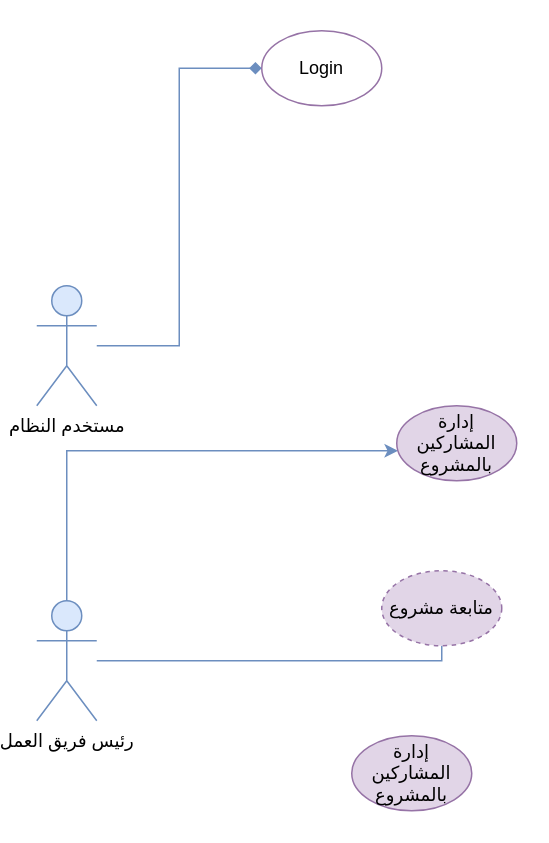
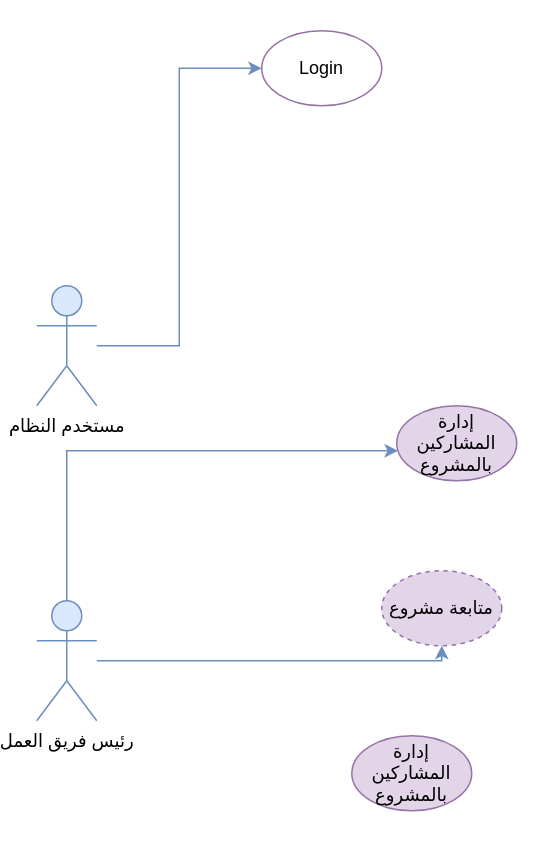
edge "مستخدم النظام" -> "Login": arrowhead diamond -> classic
edge "متابعة مشروع" -- "رئيس فريق العمل": arrowhead none -> classic
